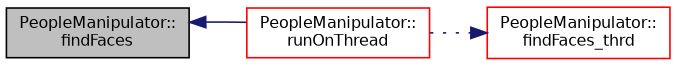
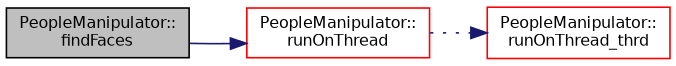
edge "PeopleManipulator:: runOnThread" -> "PeopleManipulator:: findFaces": reversed
node "PeopleManipulator:: findFaces_thrd": label "PeopleManipulator:: findFaces_thrd" -> "PeopleManipulator:: runOnThread_thrd"
